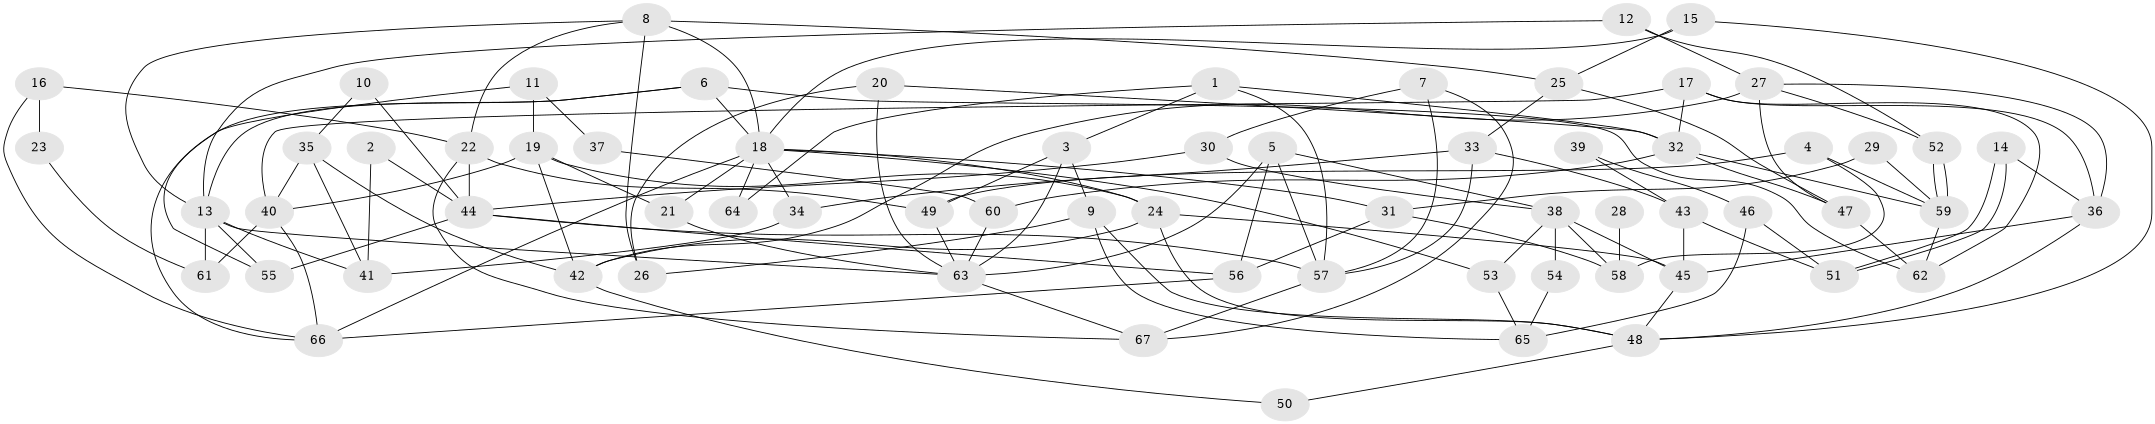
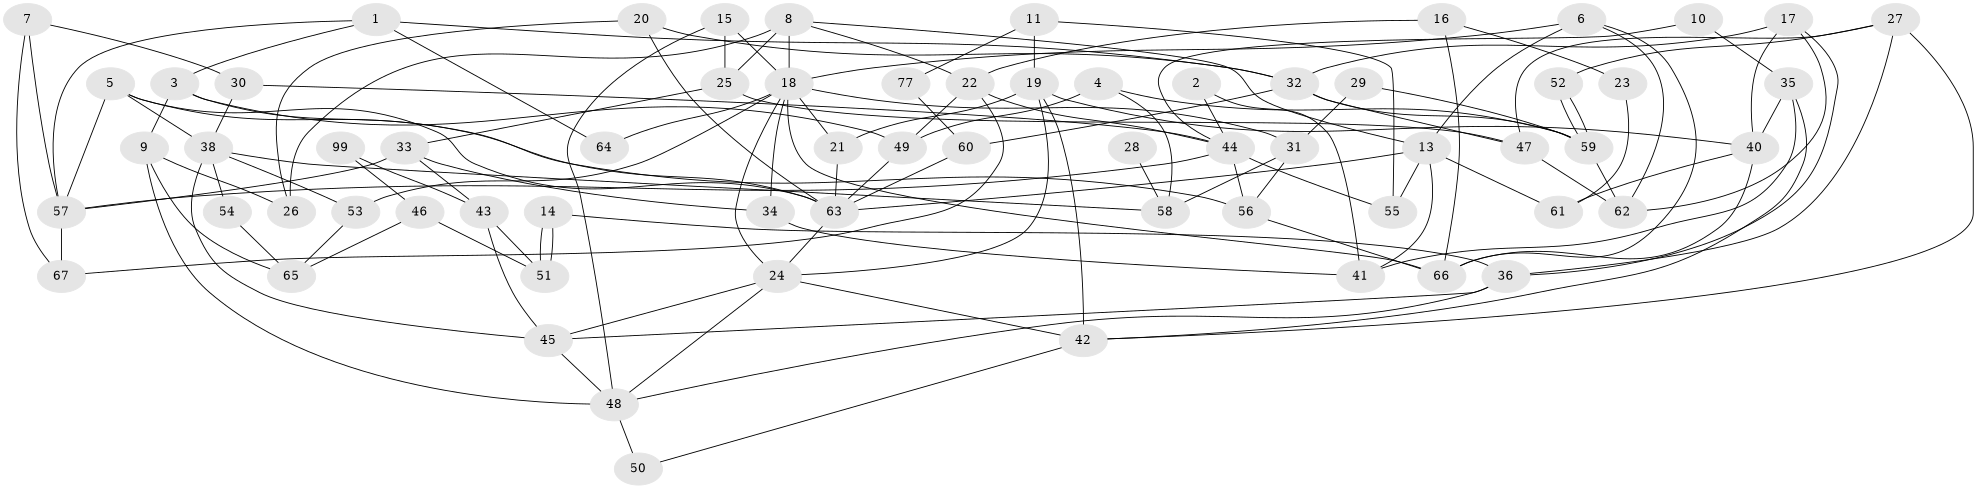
node "12": removed
node "37": label "37" -> "77"
node "39": label "39" -> "99"
edge "63" -- "67": now "63" -- "24"
